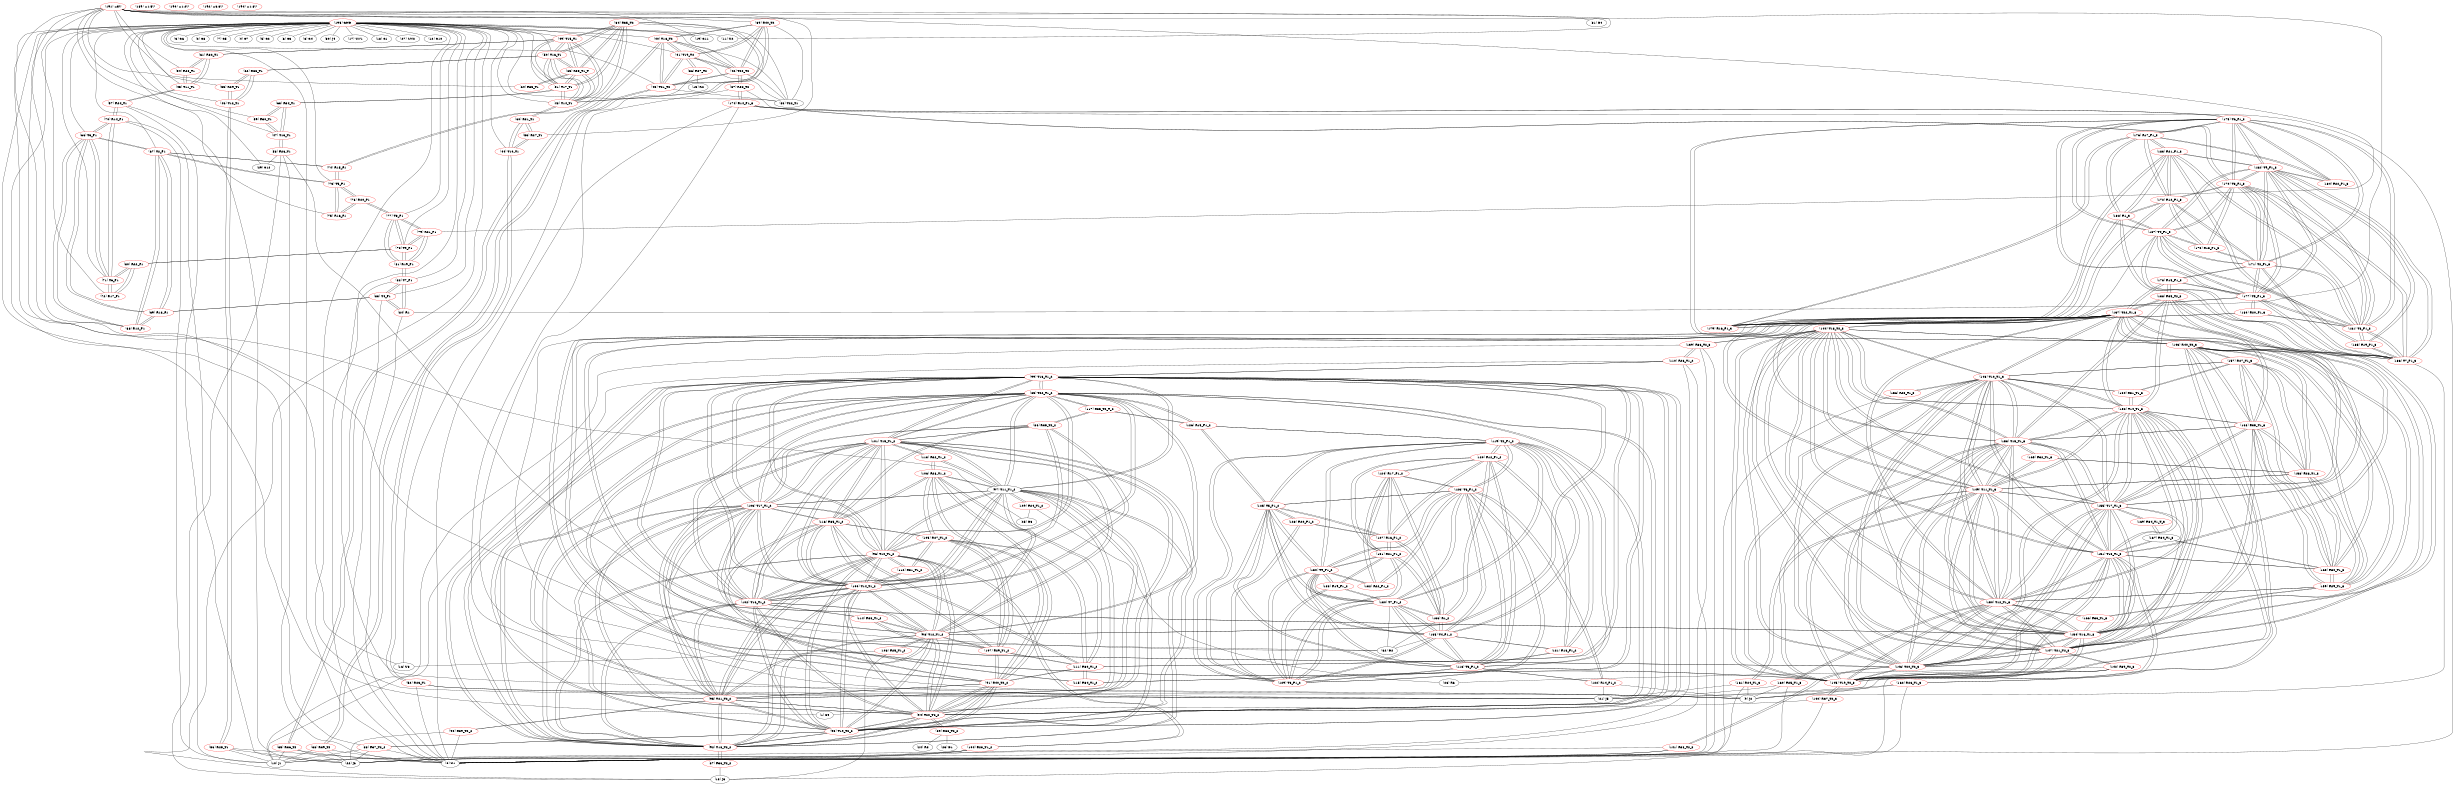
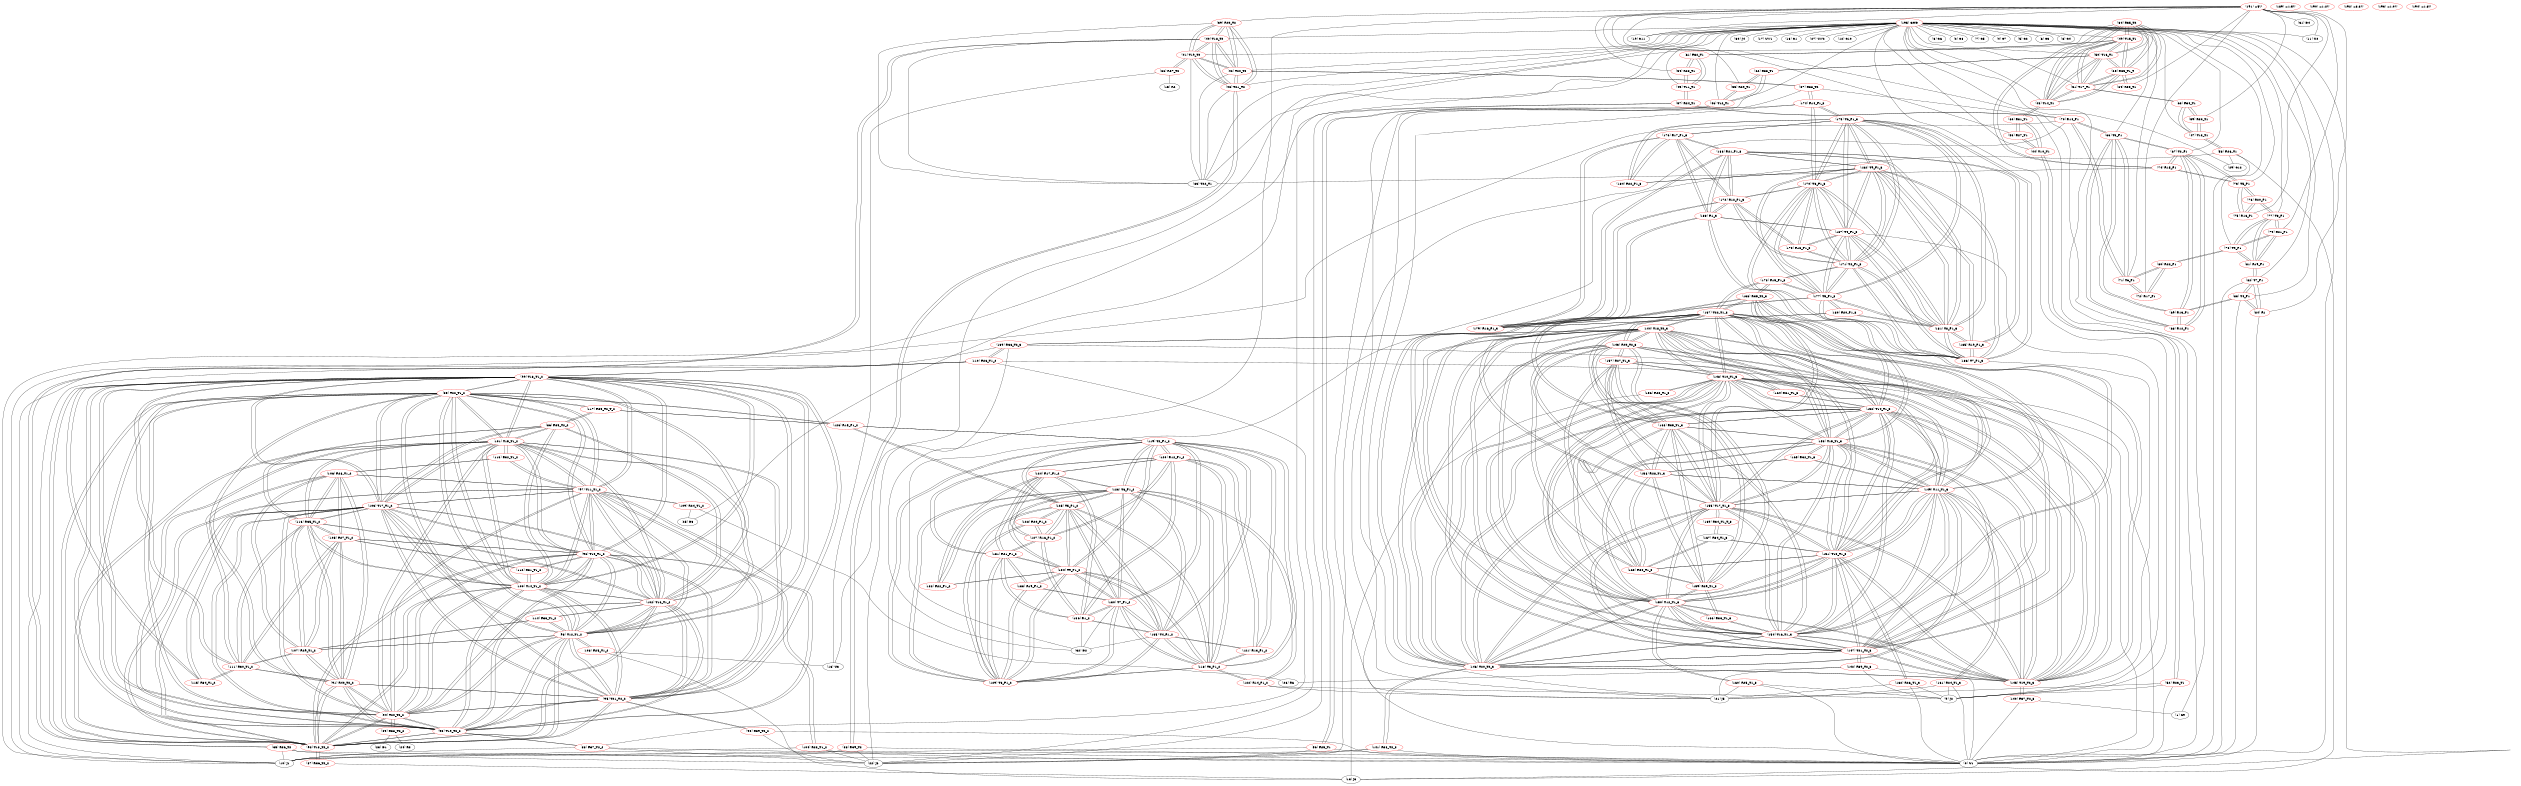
node "(193) +1.0V": added
edge "(74) R15_P1" -- "(83) T22_T1": added
node "(97) T11_T1_2": color black -> red
